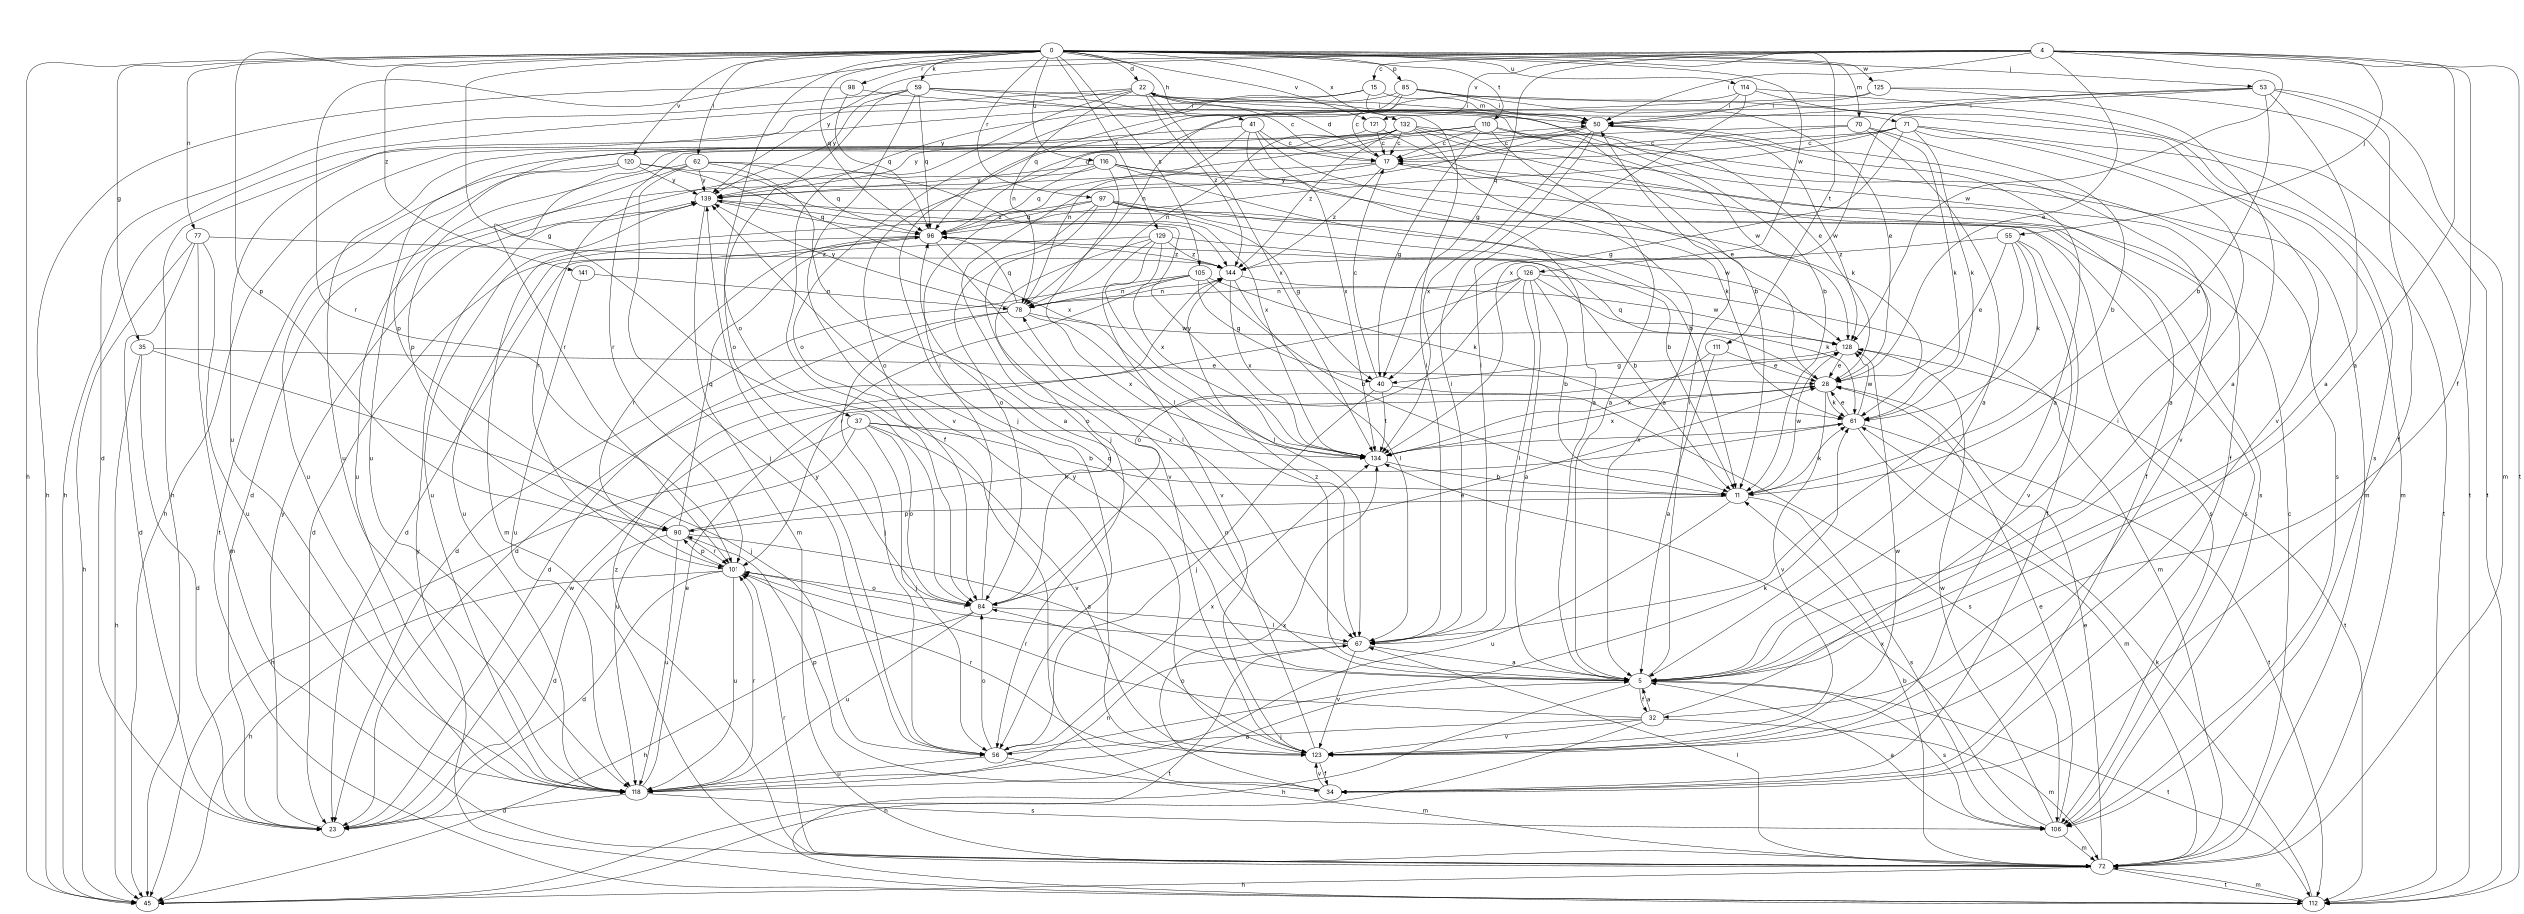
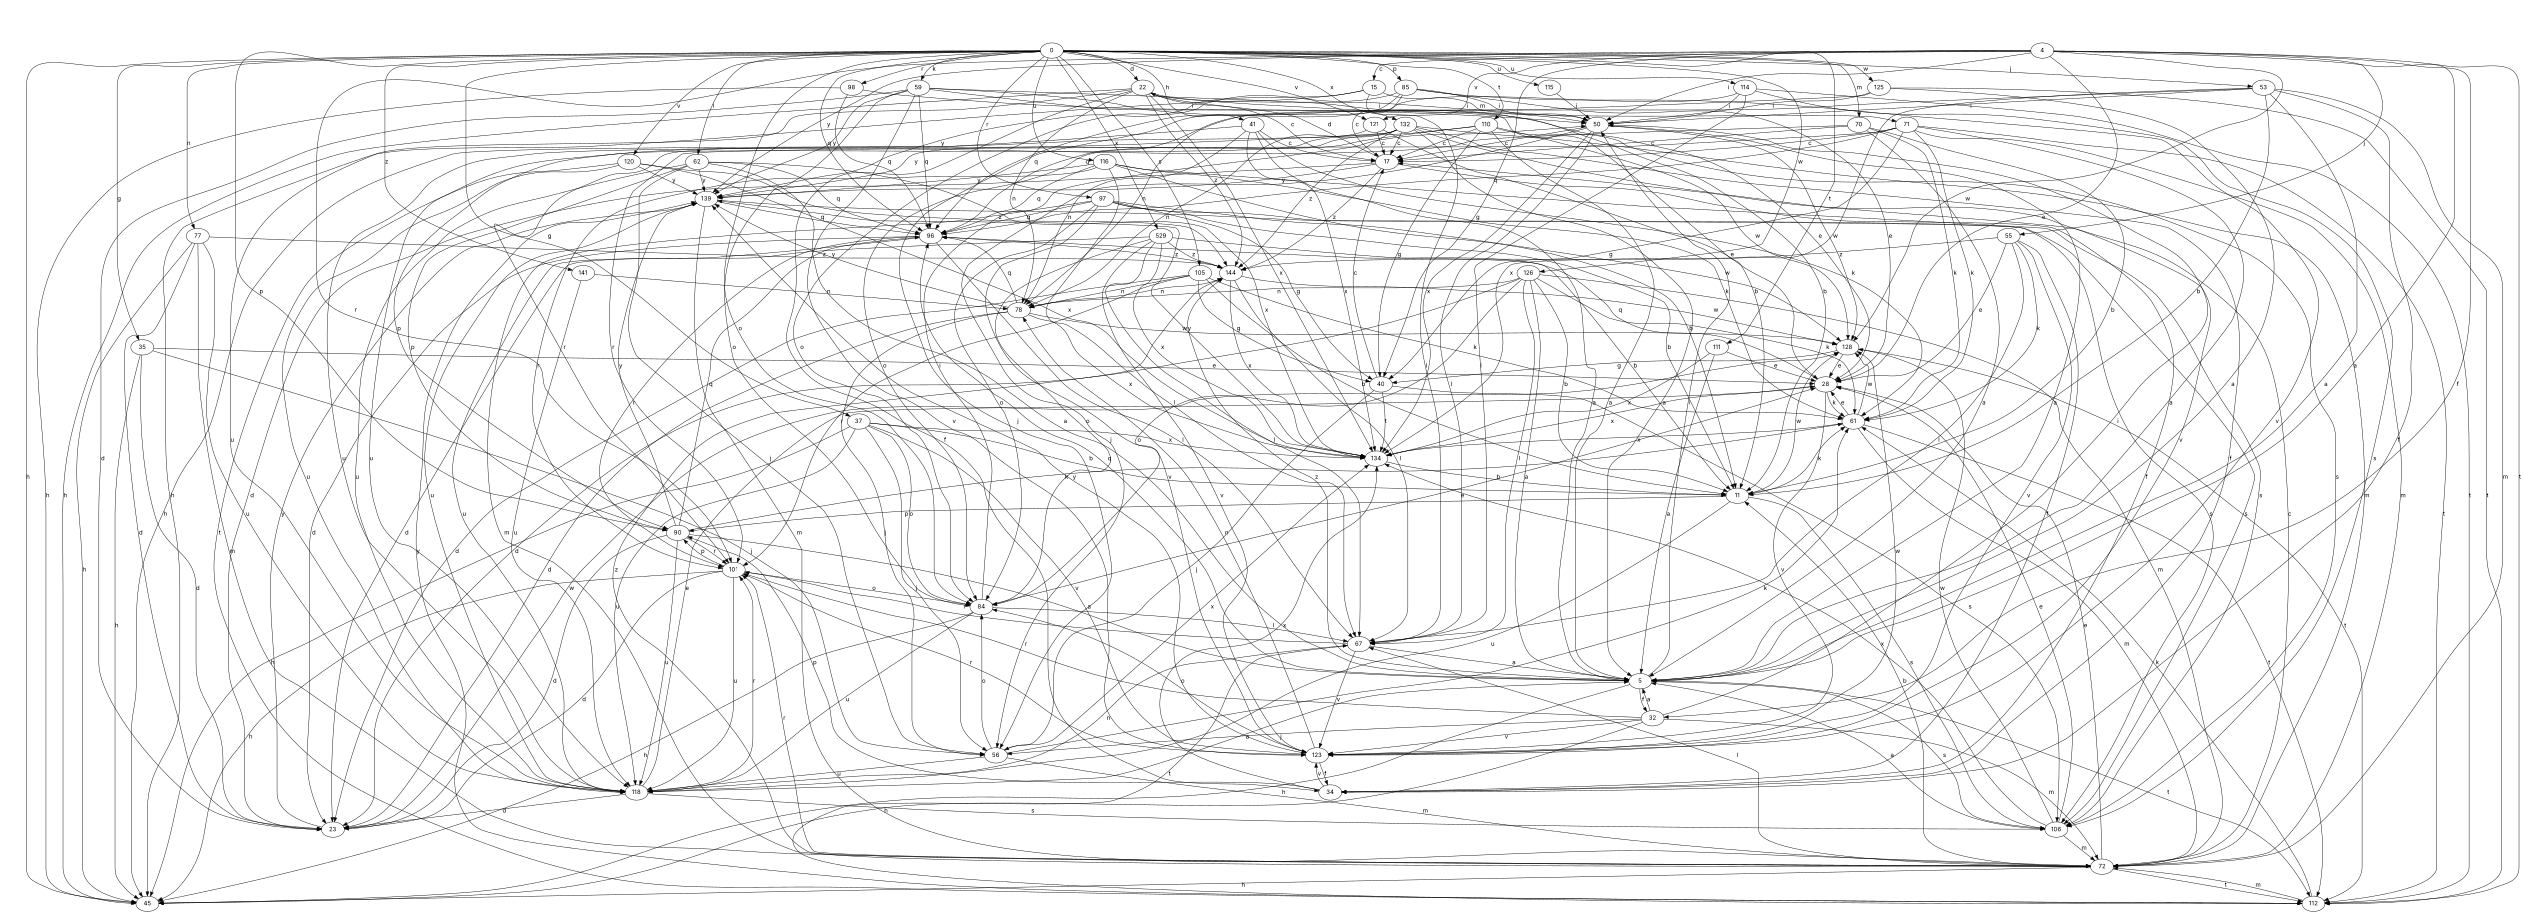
node "115": added
node "129": label "129" -> "529"
edge "56" -> "139": now "90" -> "139"
